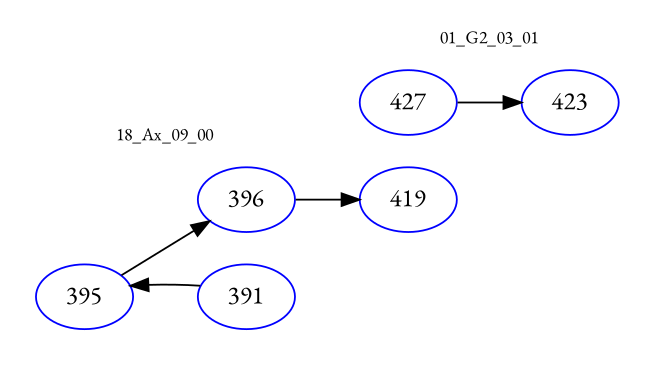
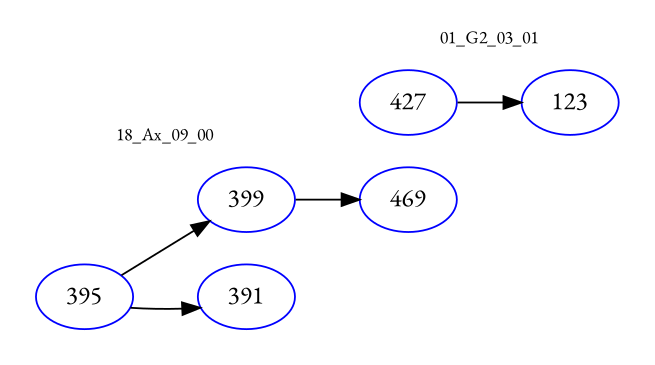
node "423": label "423" -> "123"
node "396": label "396" -> "399"
node "419": label "419" -> "469"
edge "391" -> "395": reversed
